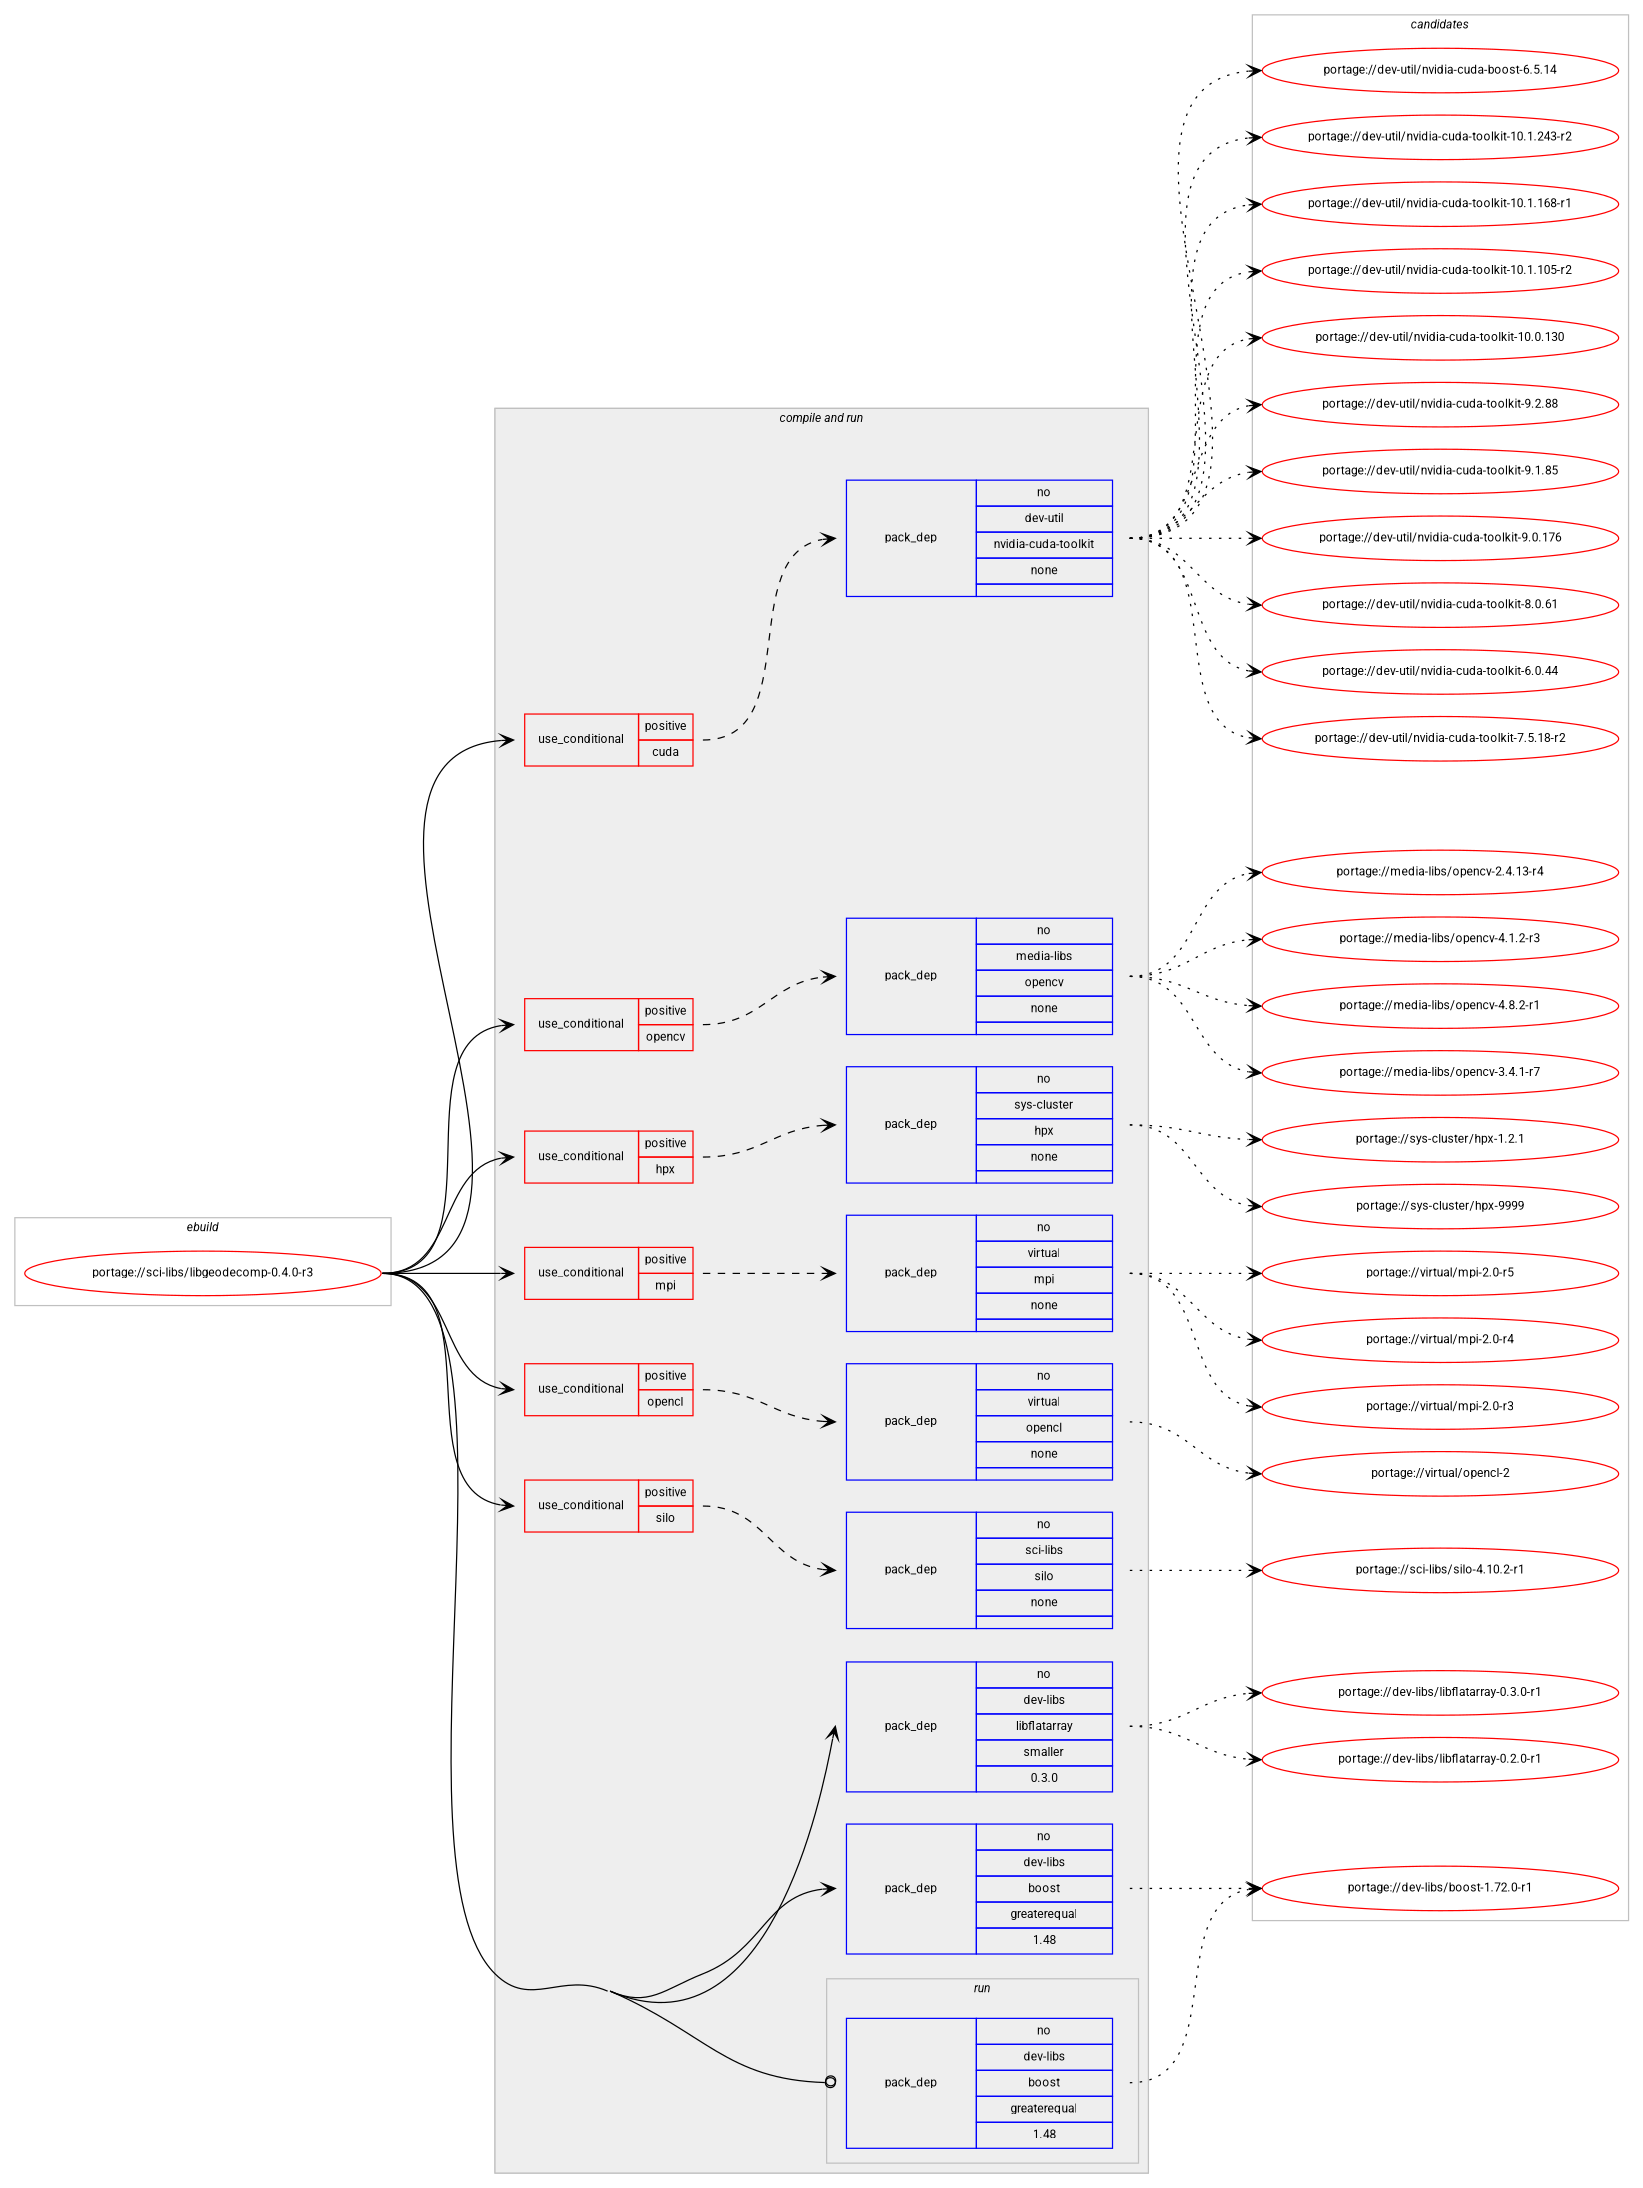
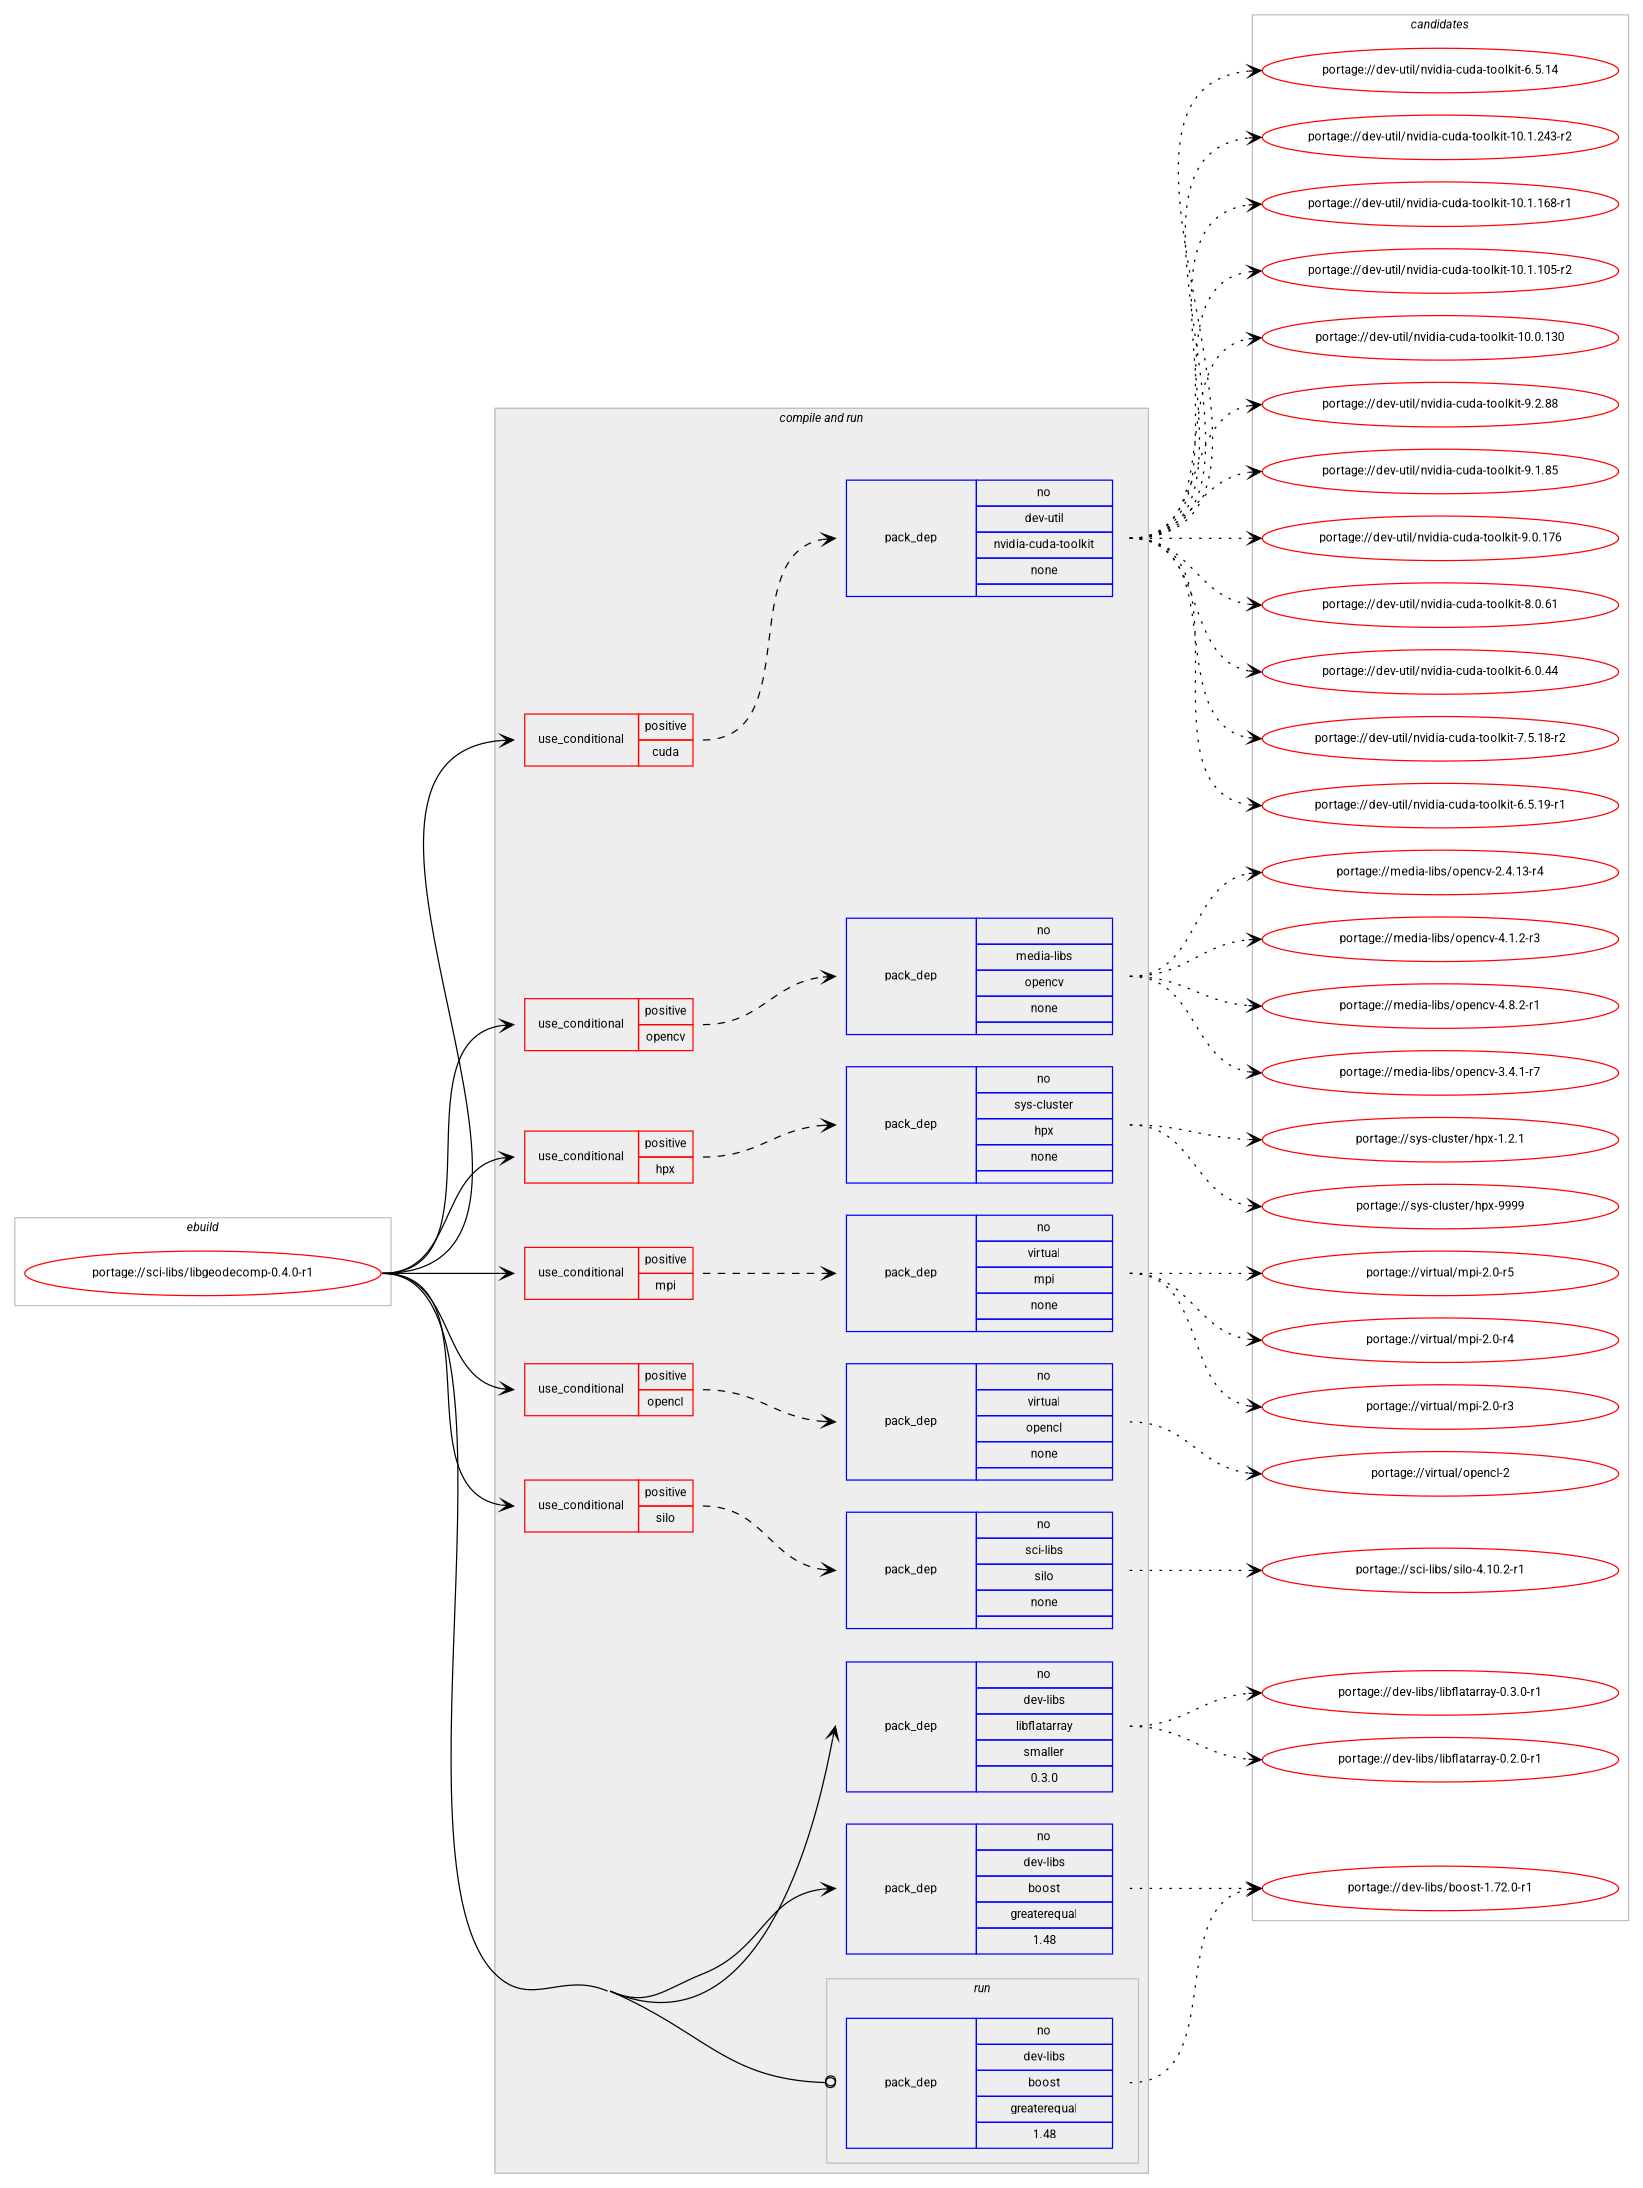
node "portage://dev-util/nvidia-cuda-boost-6.5.14": label "portage://dev-util/nvidia-cuda-boost-6.5.14" -> "portage://dev-util/nvidia-cuda-toolkit-6.5.14"
node "portage://dev-util/nvidia-cuda-toolkit-6.5.19-r1": added
node "portage://sci-libs/libgeodecomp-0.4.0-r3": label "portage://sci-libs/libgeodecomp-0.4.0-r3" -> "portage://sci-libs/libgeodecomp-0.4.0-r1"
